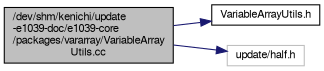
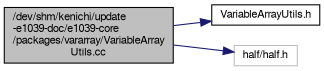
node "update/half.h": label "update/half.h" -> "half/half.h"
